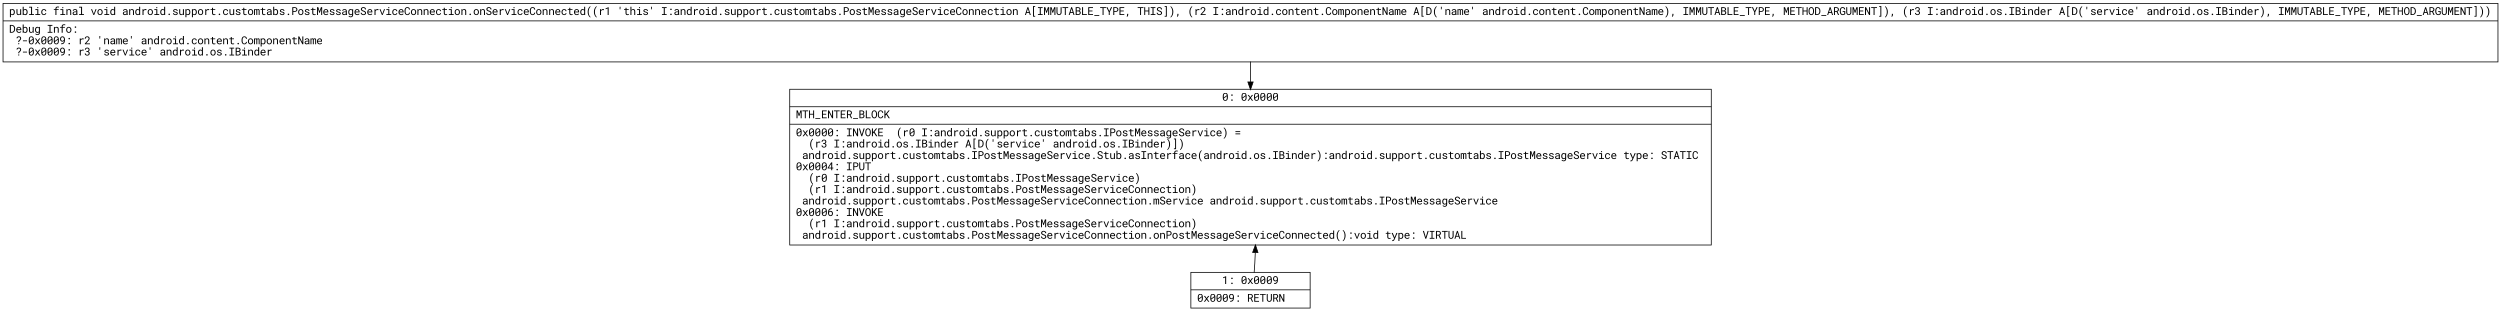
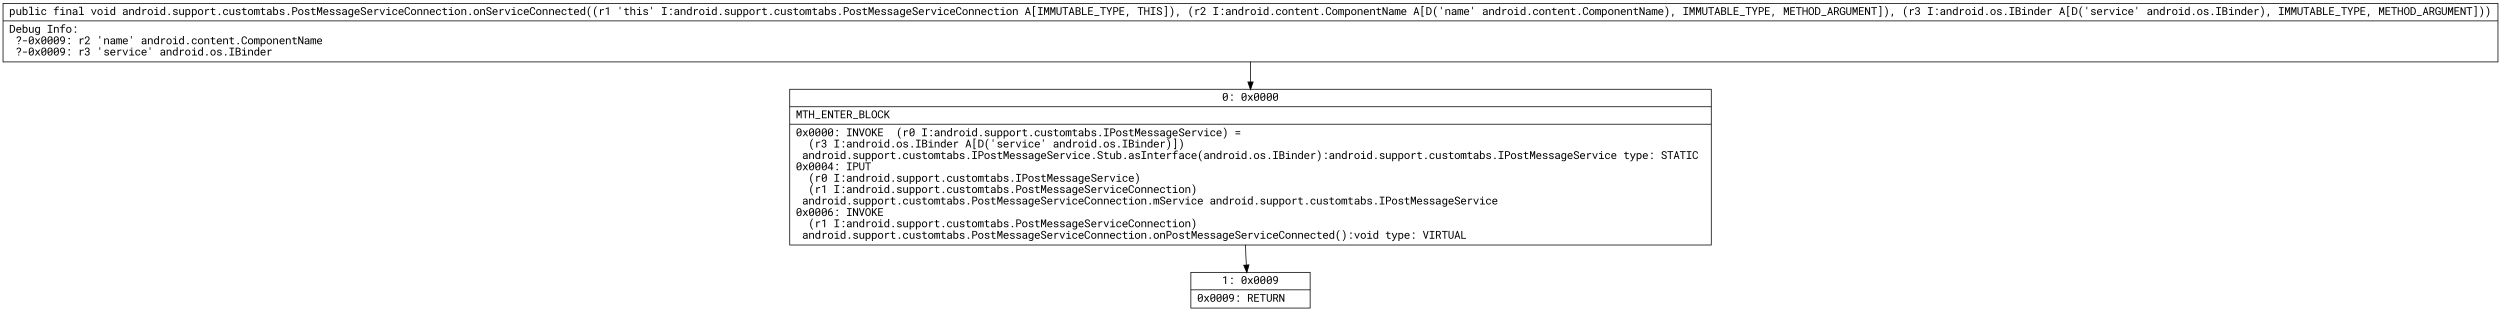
edge "1: 0x0009" -> "0: 0x0000": reversed
